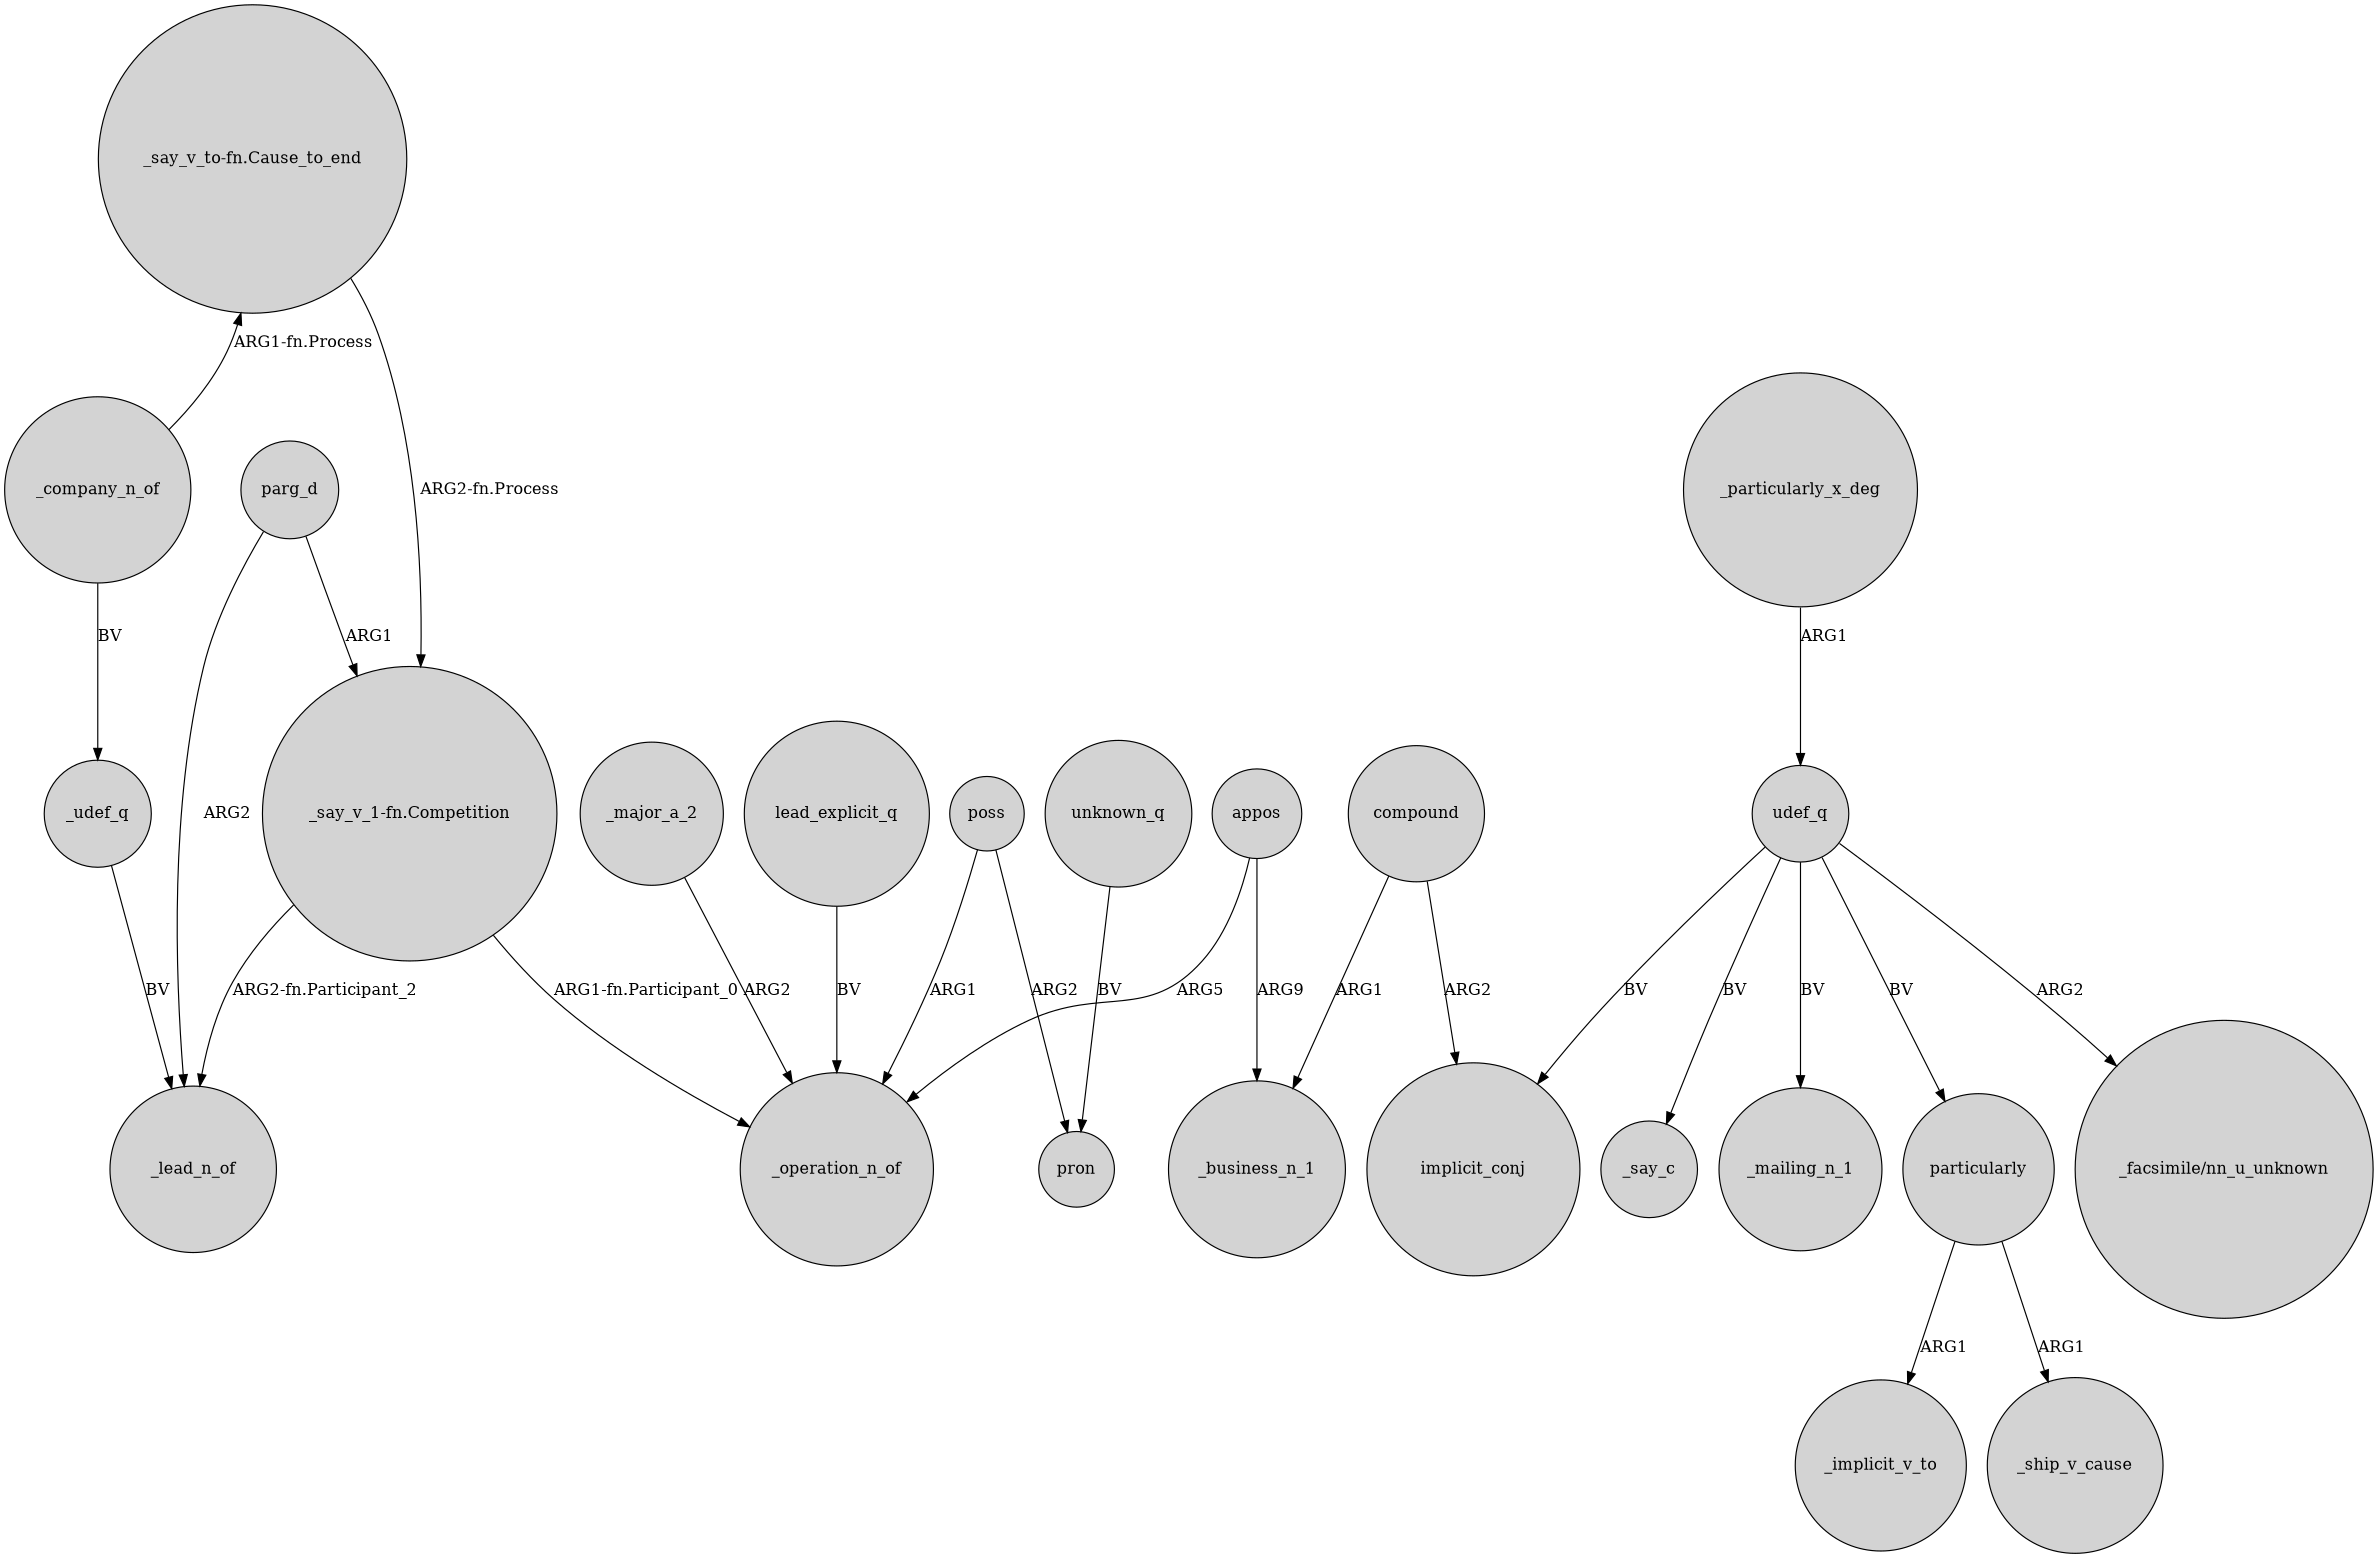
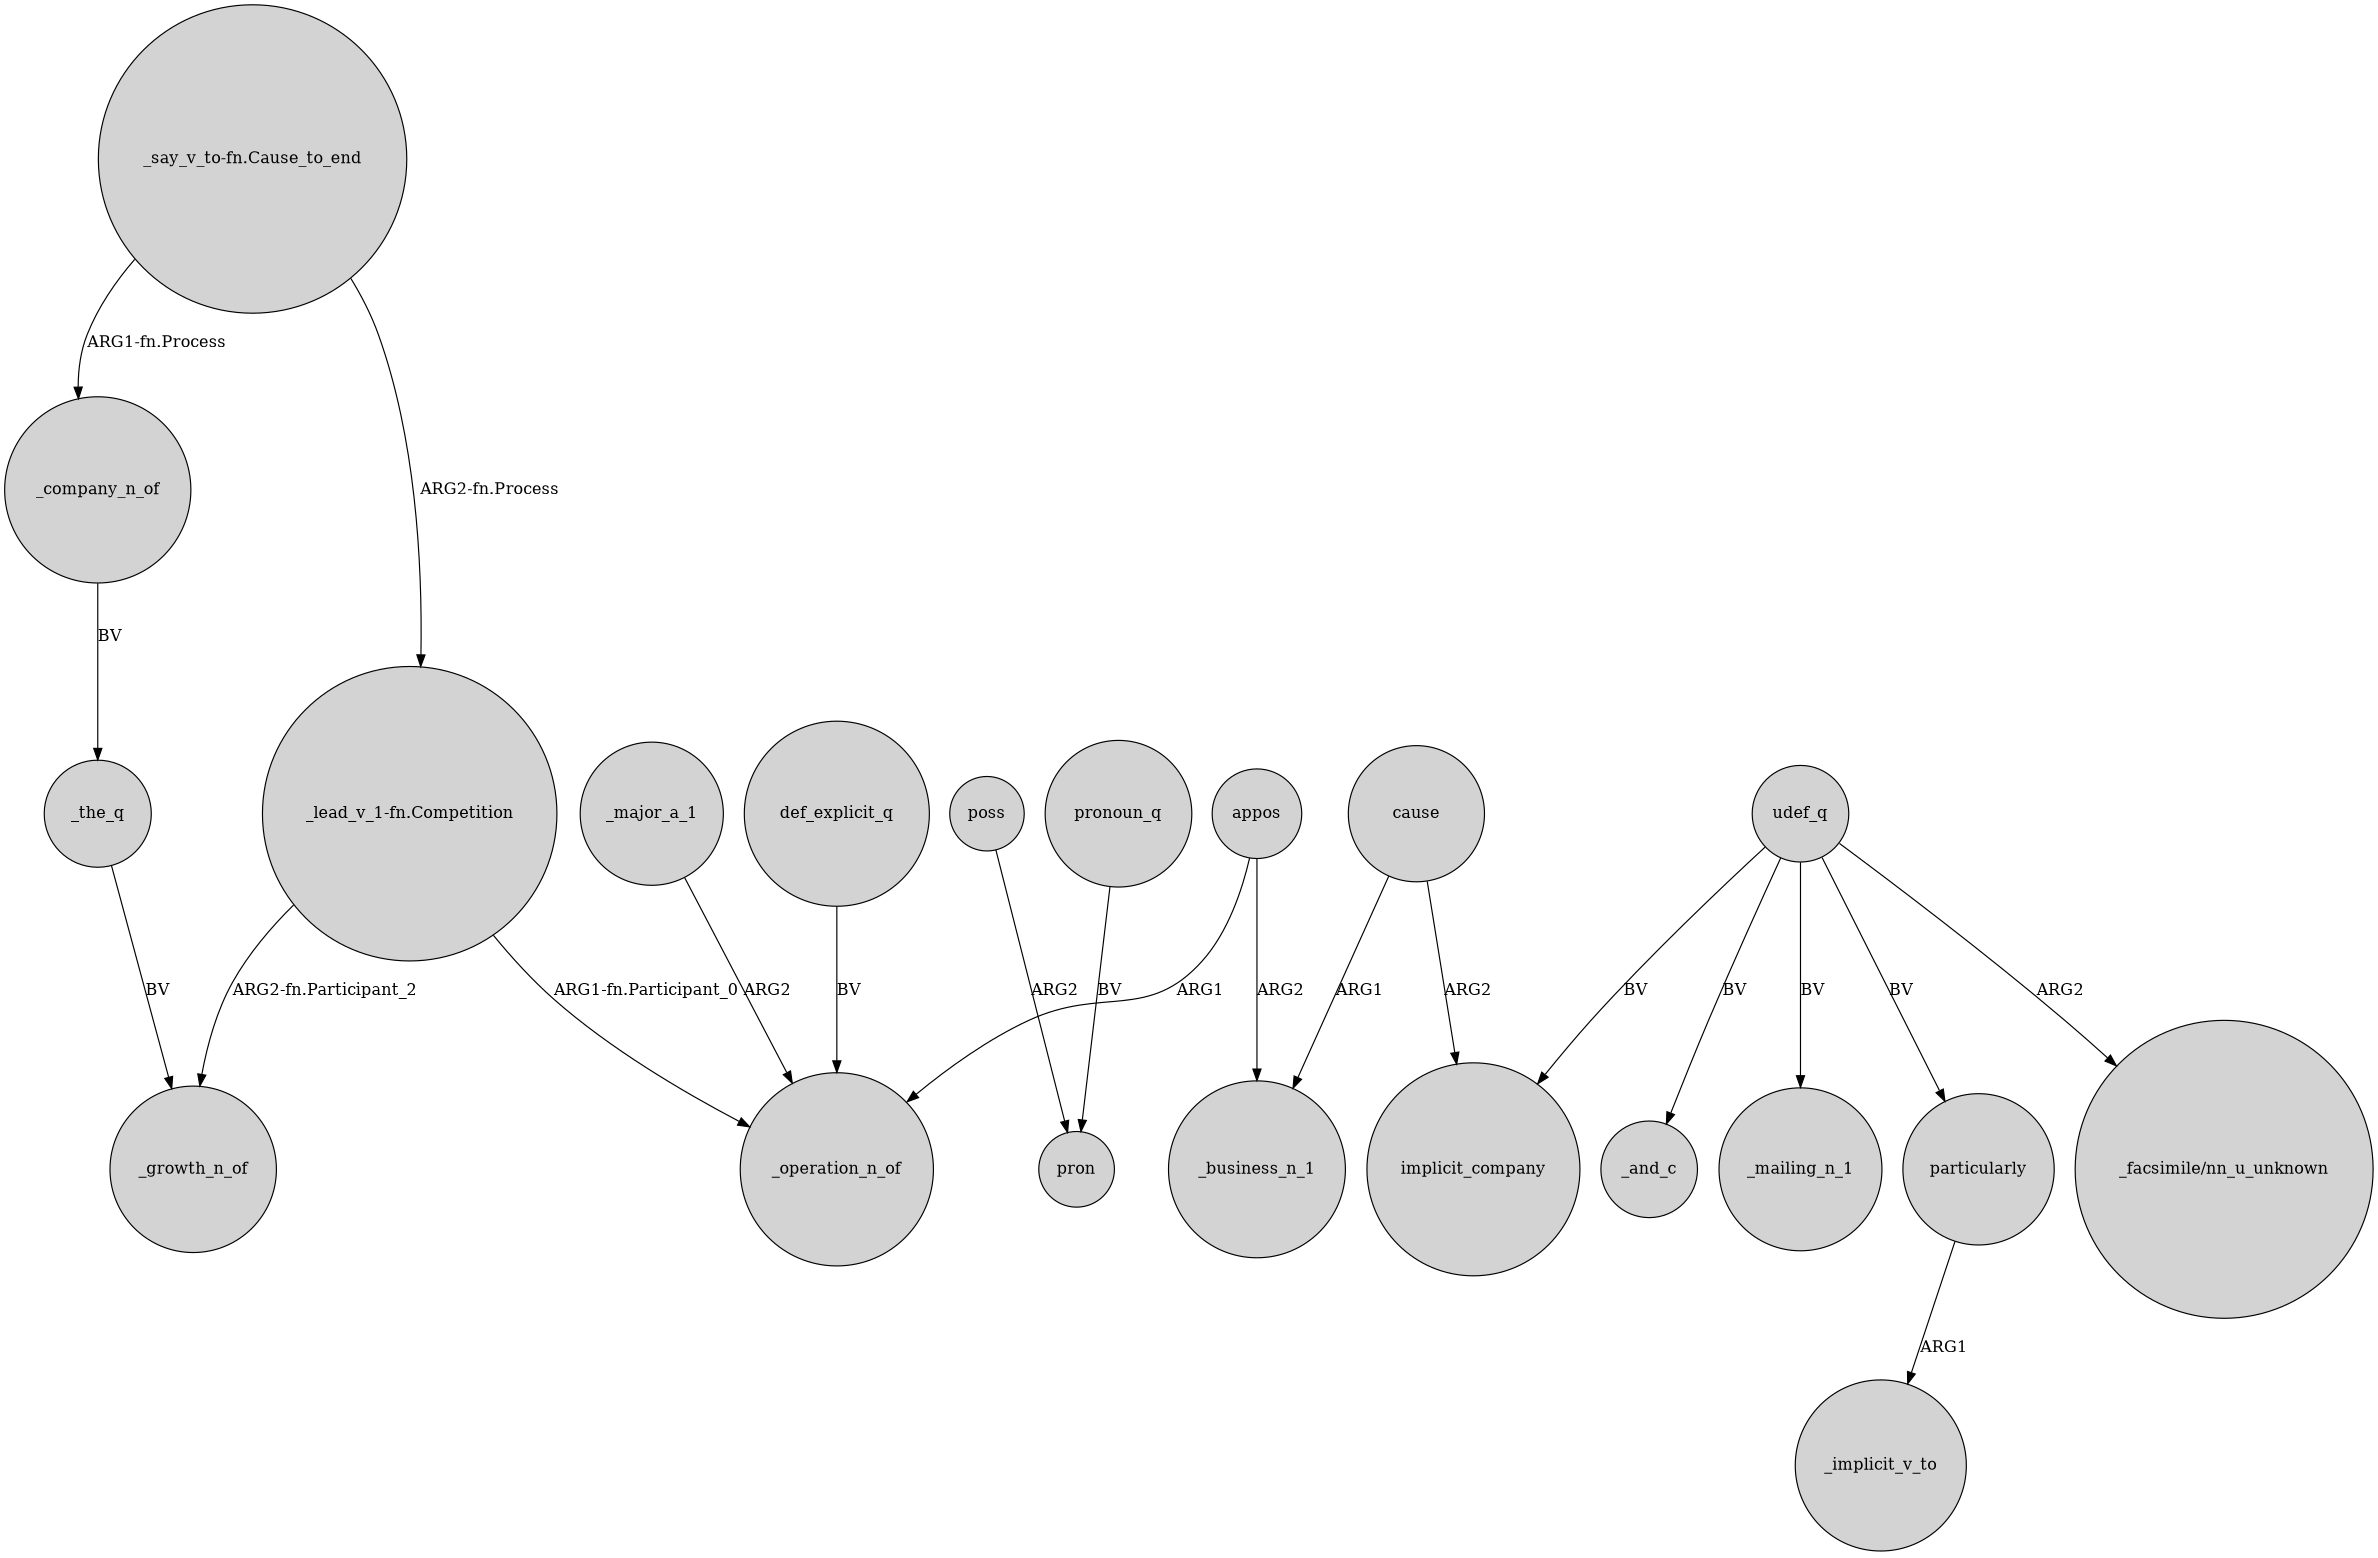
edge "_company_n_of" -> "_say_v_to-fn.Cause_to_end": reversed
node "parg_d": removed
node "_particularly_x_deg": removed
node "_udef_q": label "_udef_q" -> "_the_q"
node "_say_v_1-fn.Competition": label "_say_v_1-fn.Competition" -> "_lead_v_1-fn.Competition"
node "_major_a_2": label "_major_a_2" -> "_major_a_1"
node "lead_explicit_q": label "lead_explicit_q" -> "def_explicit_q"
node "unknown_q": label "unknown_q" -> "pronoun_q"
node "compound": label "compound" -> "cause"
edge "poss" -> "_operation_n_of": removed, label "ARG1"
edge "appos" -> "_operation_n_of": label "ARG5" -> "ARG1"
edge "appos" -> "_business_n_1": label "ARG9" -> "ARG2"
node "_lead_n_of": label "_lead_n_of" -> "_growth_n_of"
node "implicit_conj": label "implicit_conj" -> "implicit_company"
node "_say_c": label "_say_c" -> "_and_c"
node "_ship_v_cause": removed
